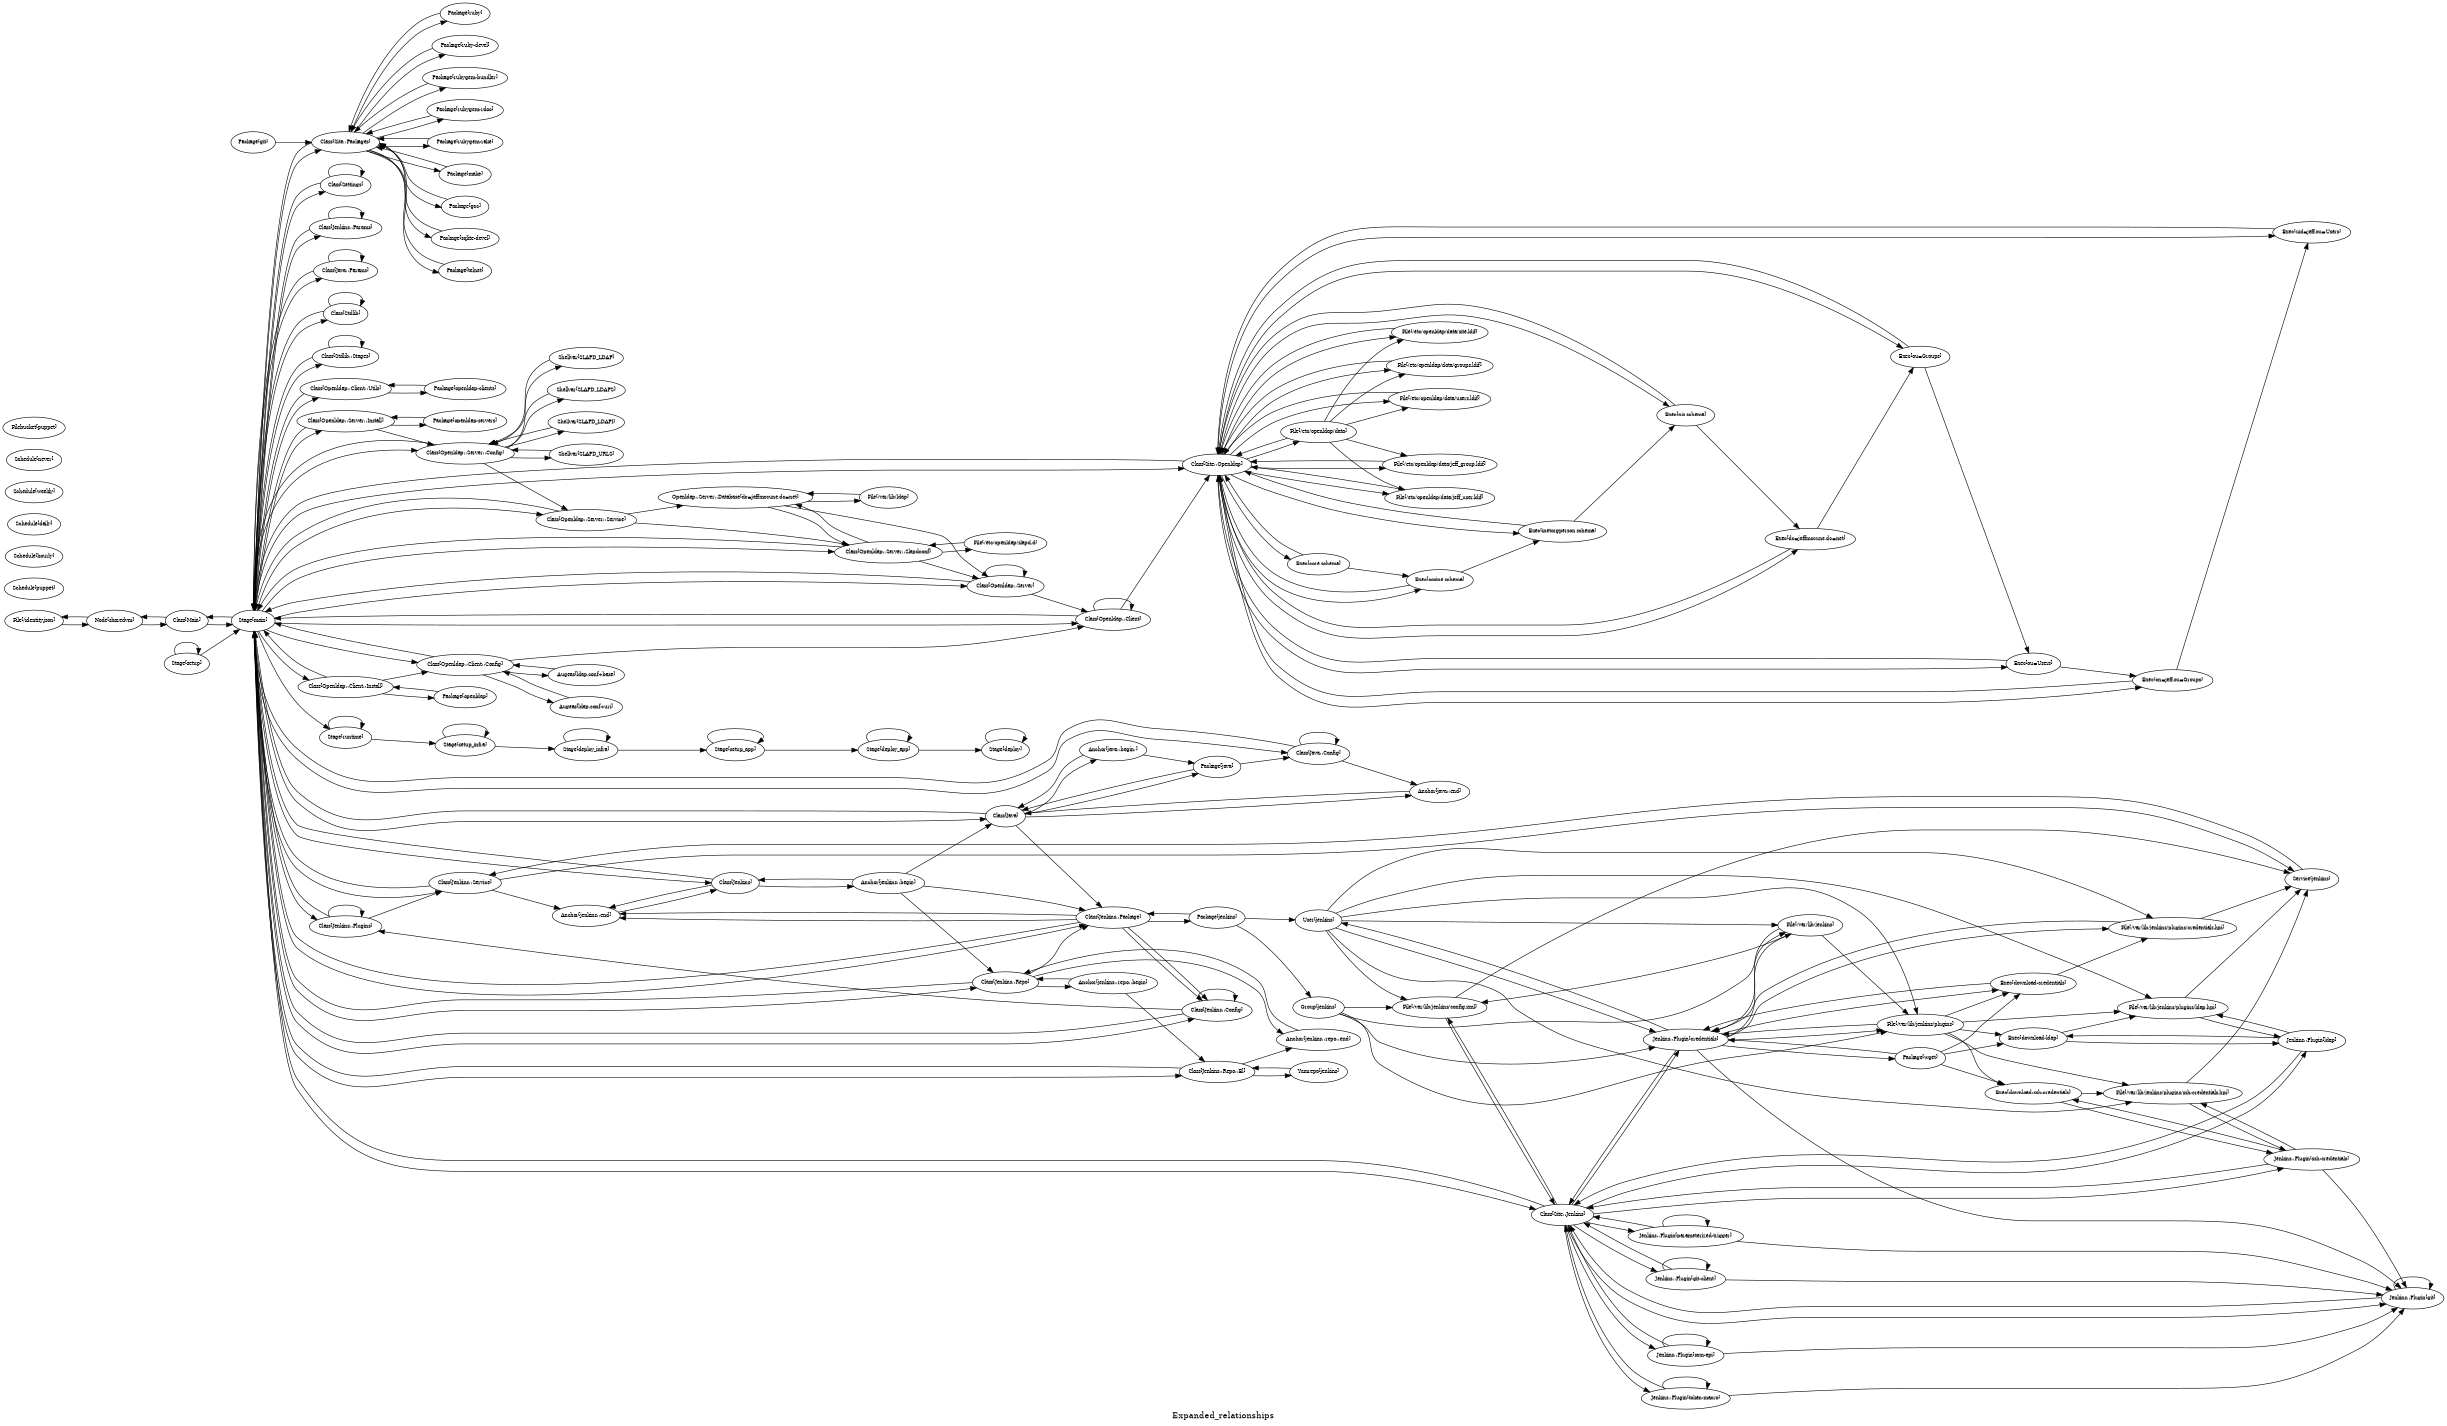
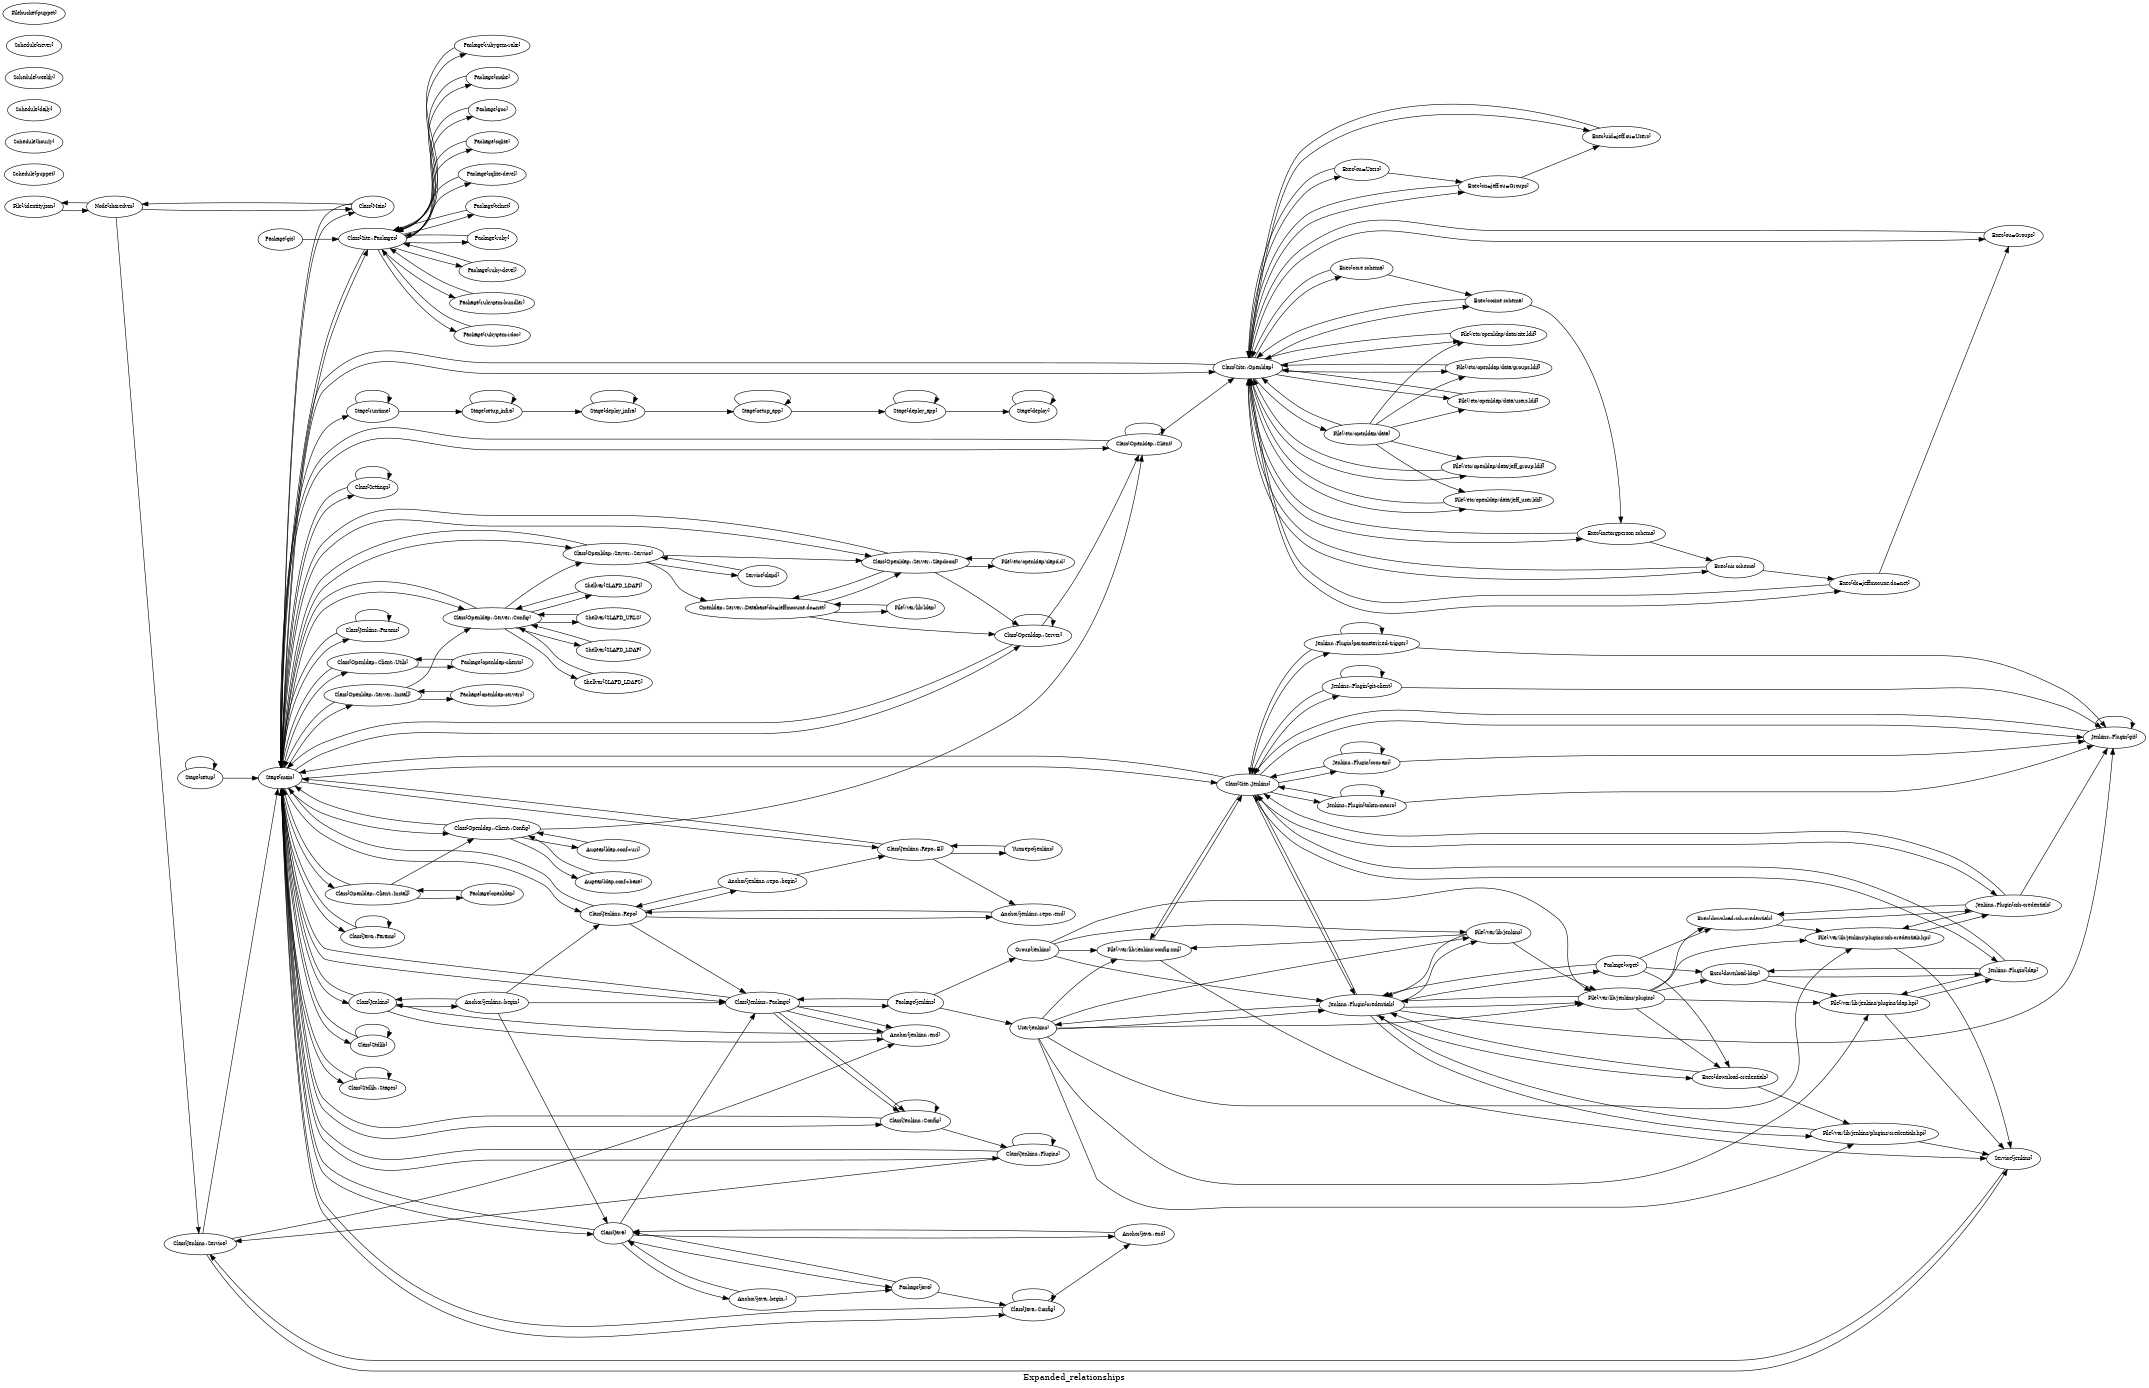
node "Package[sqlite]": added
edge "Exec[ou=Groups]" -> "Exec[ou=Users]": removed
node "Service[slapd]": added
edge "Stage[main]" -> "Class[Jenkins::Service]": now "Node[sharedvm]" -> "Class[Jenkins::Service]"
